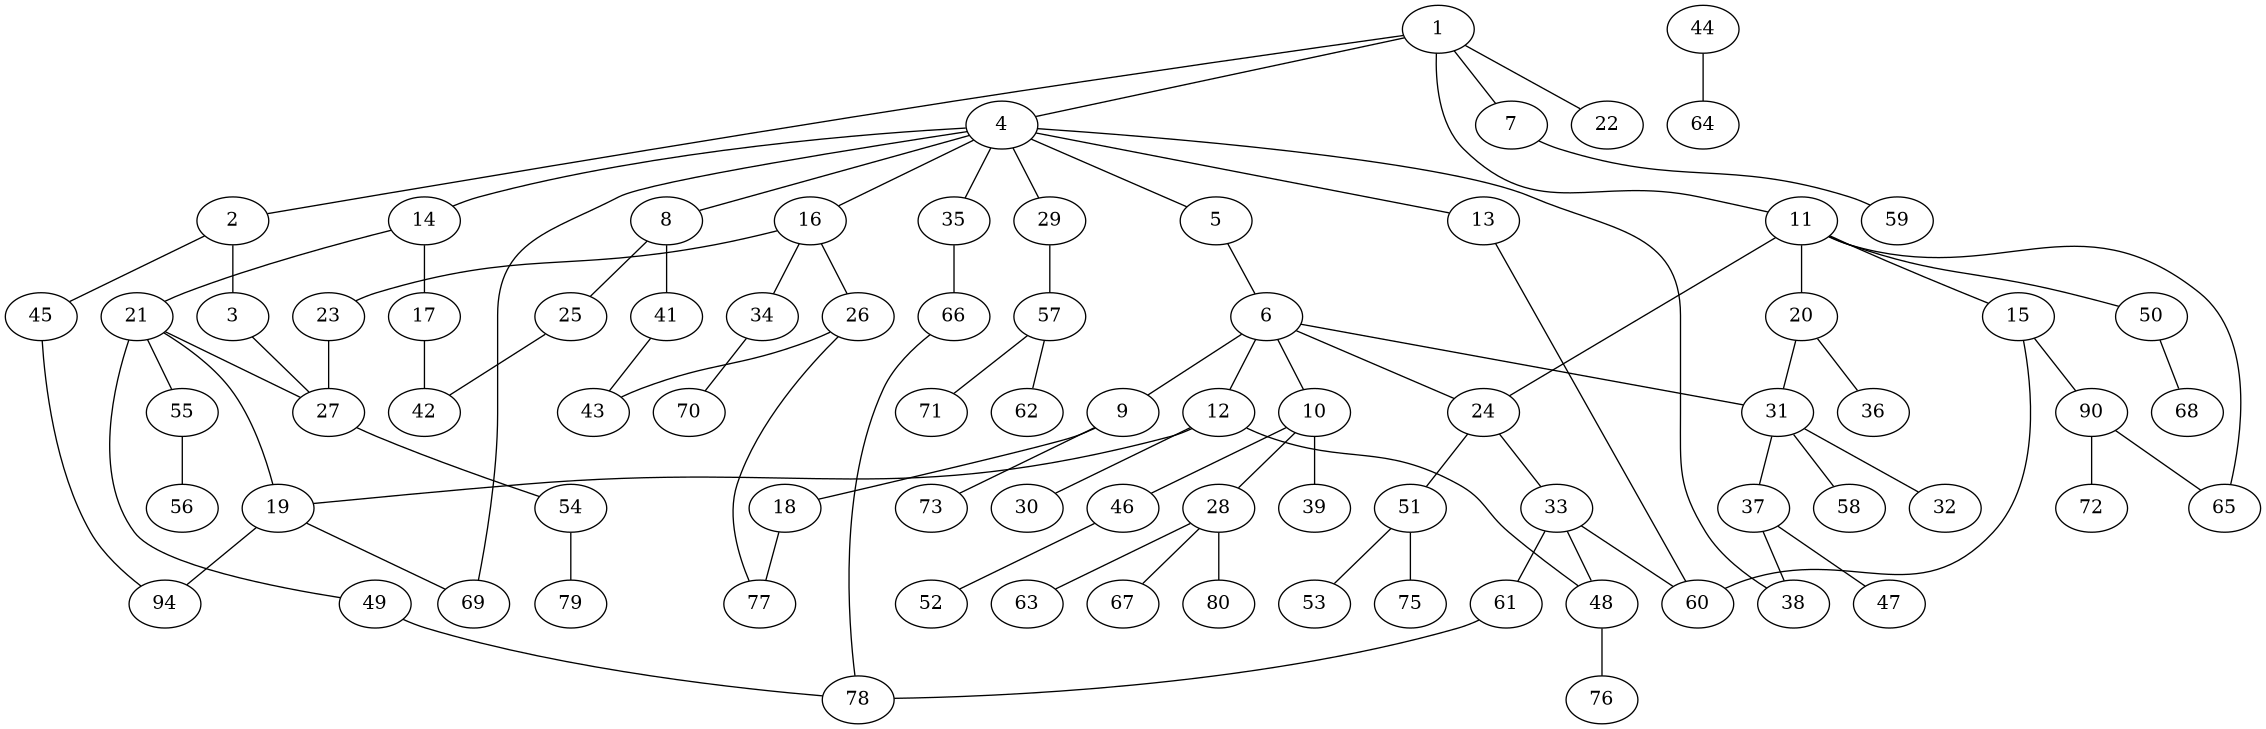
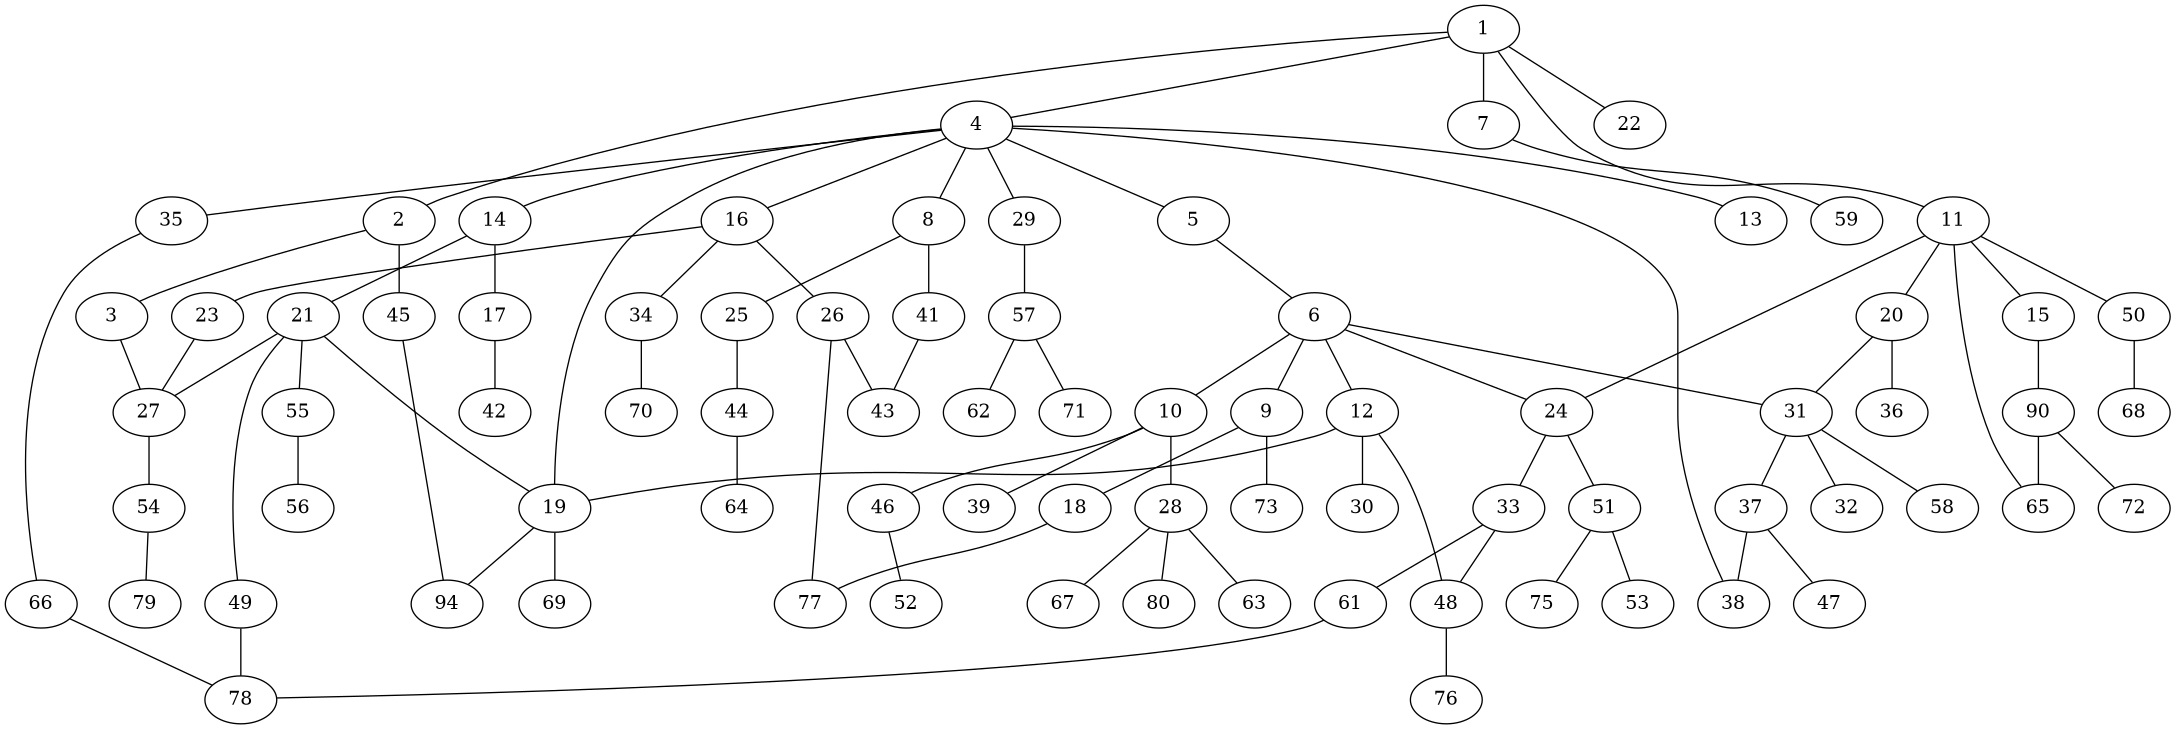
edge "4" -- "69": now "4" -- "19"
edge "25" -- "42": now "25" -- "44"
node "60": removed
